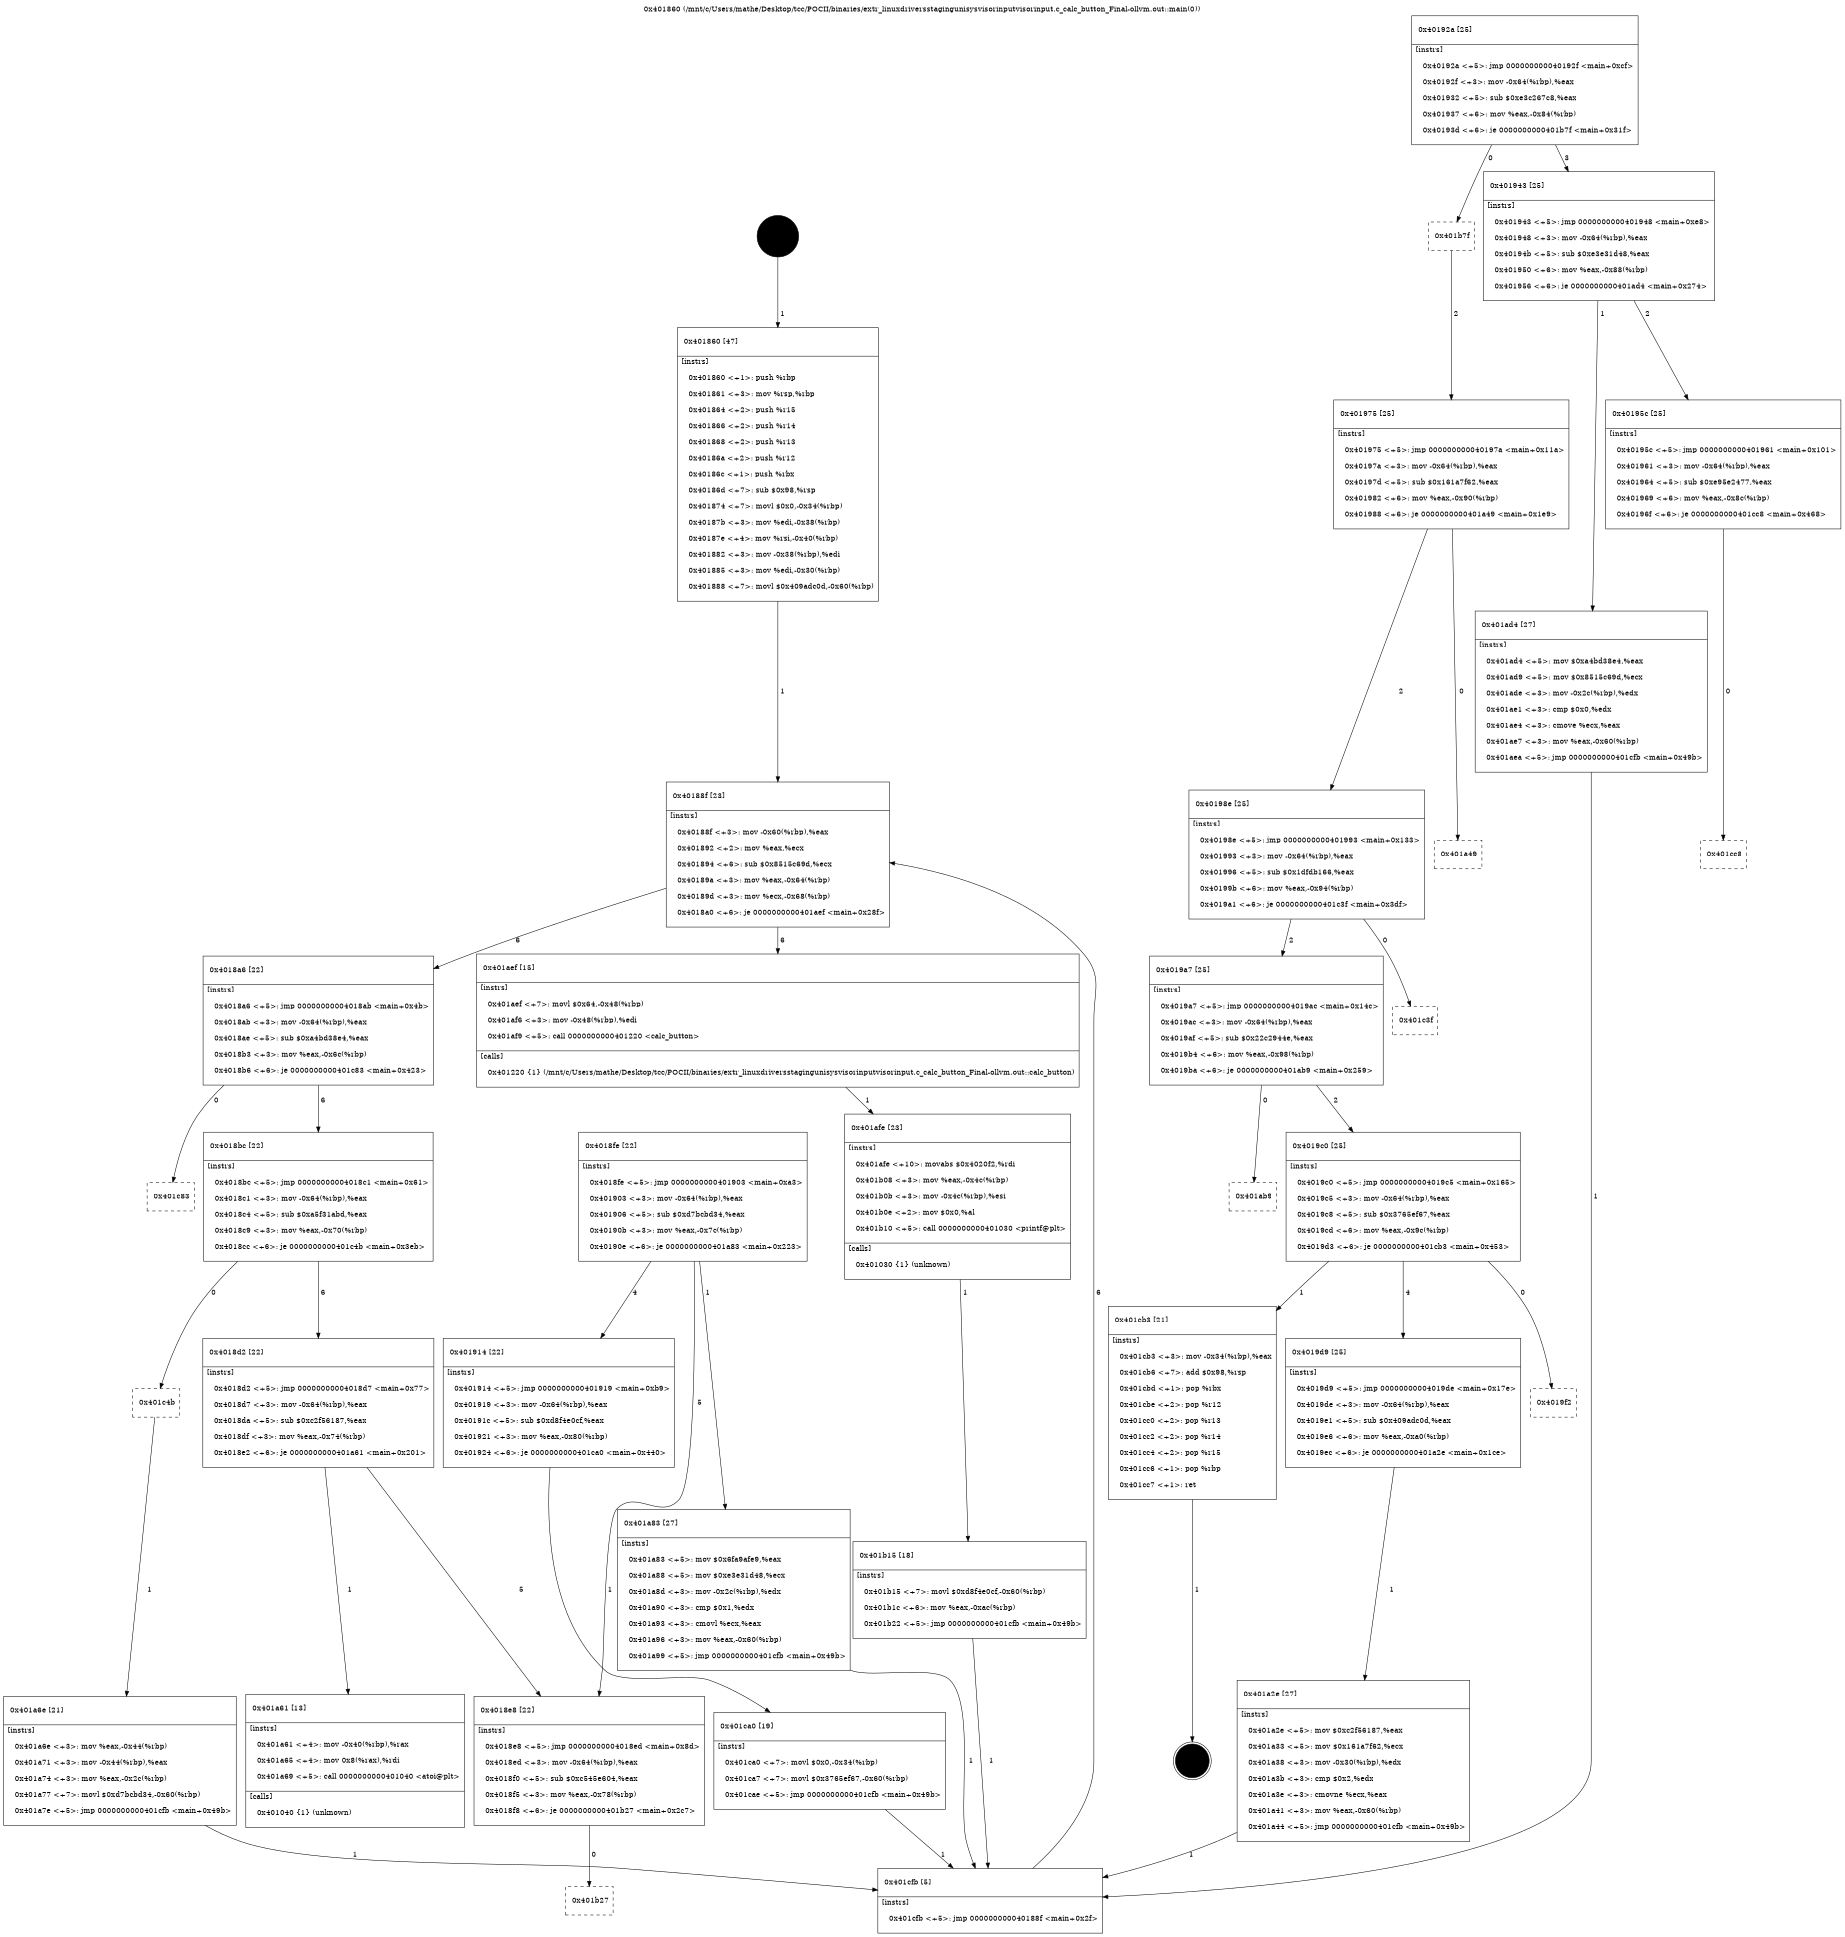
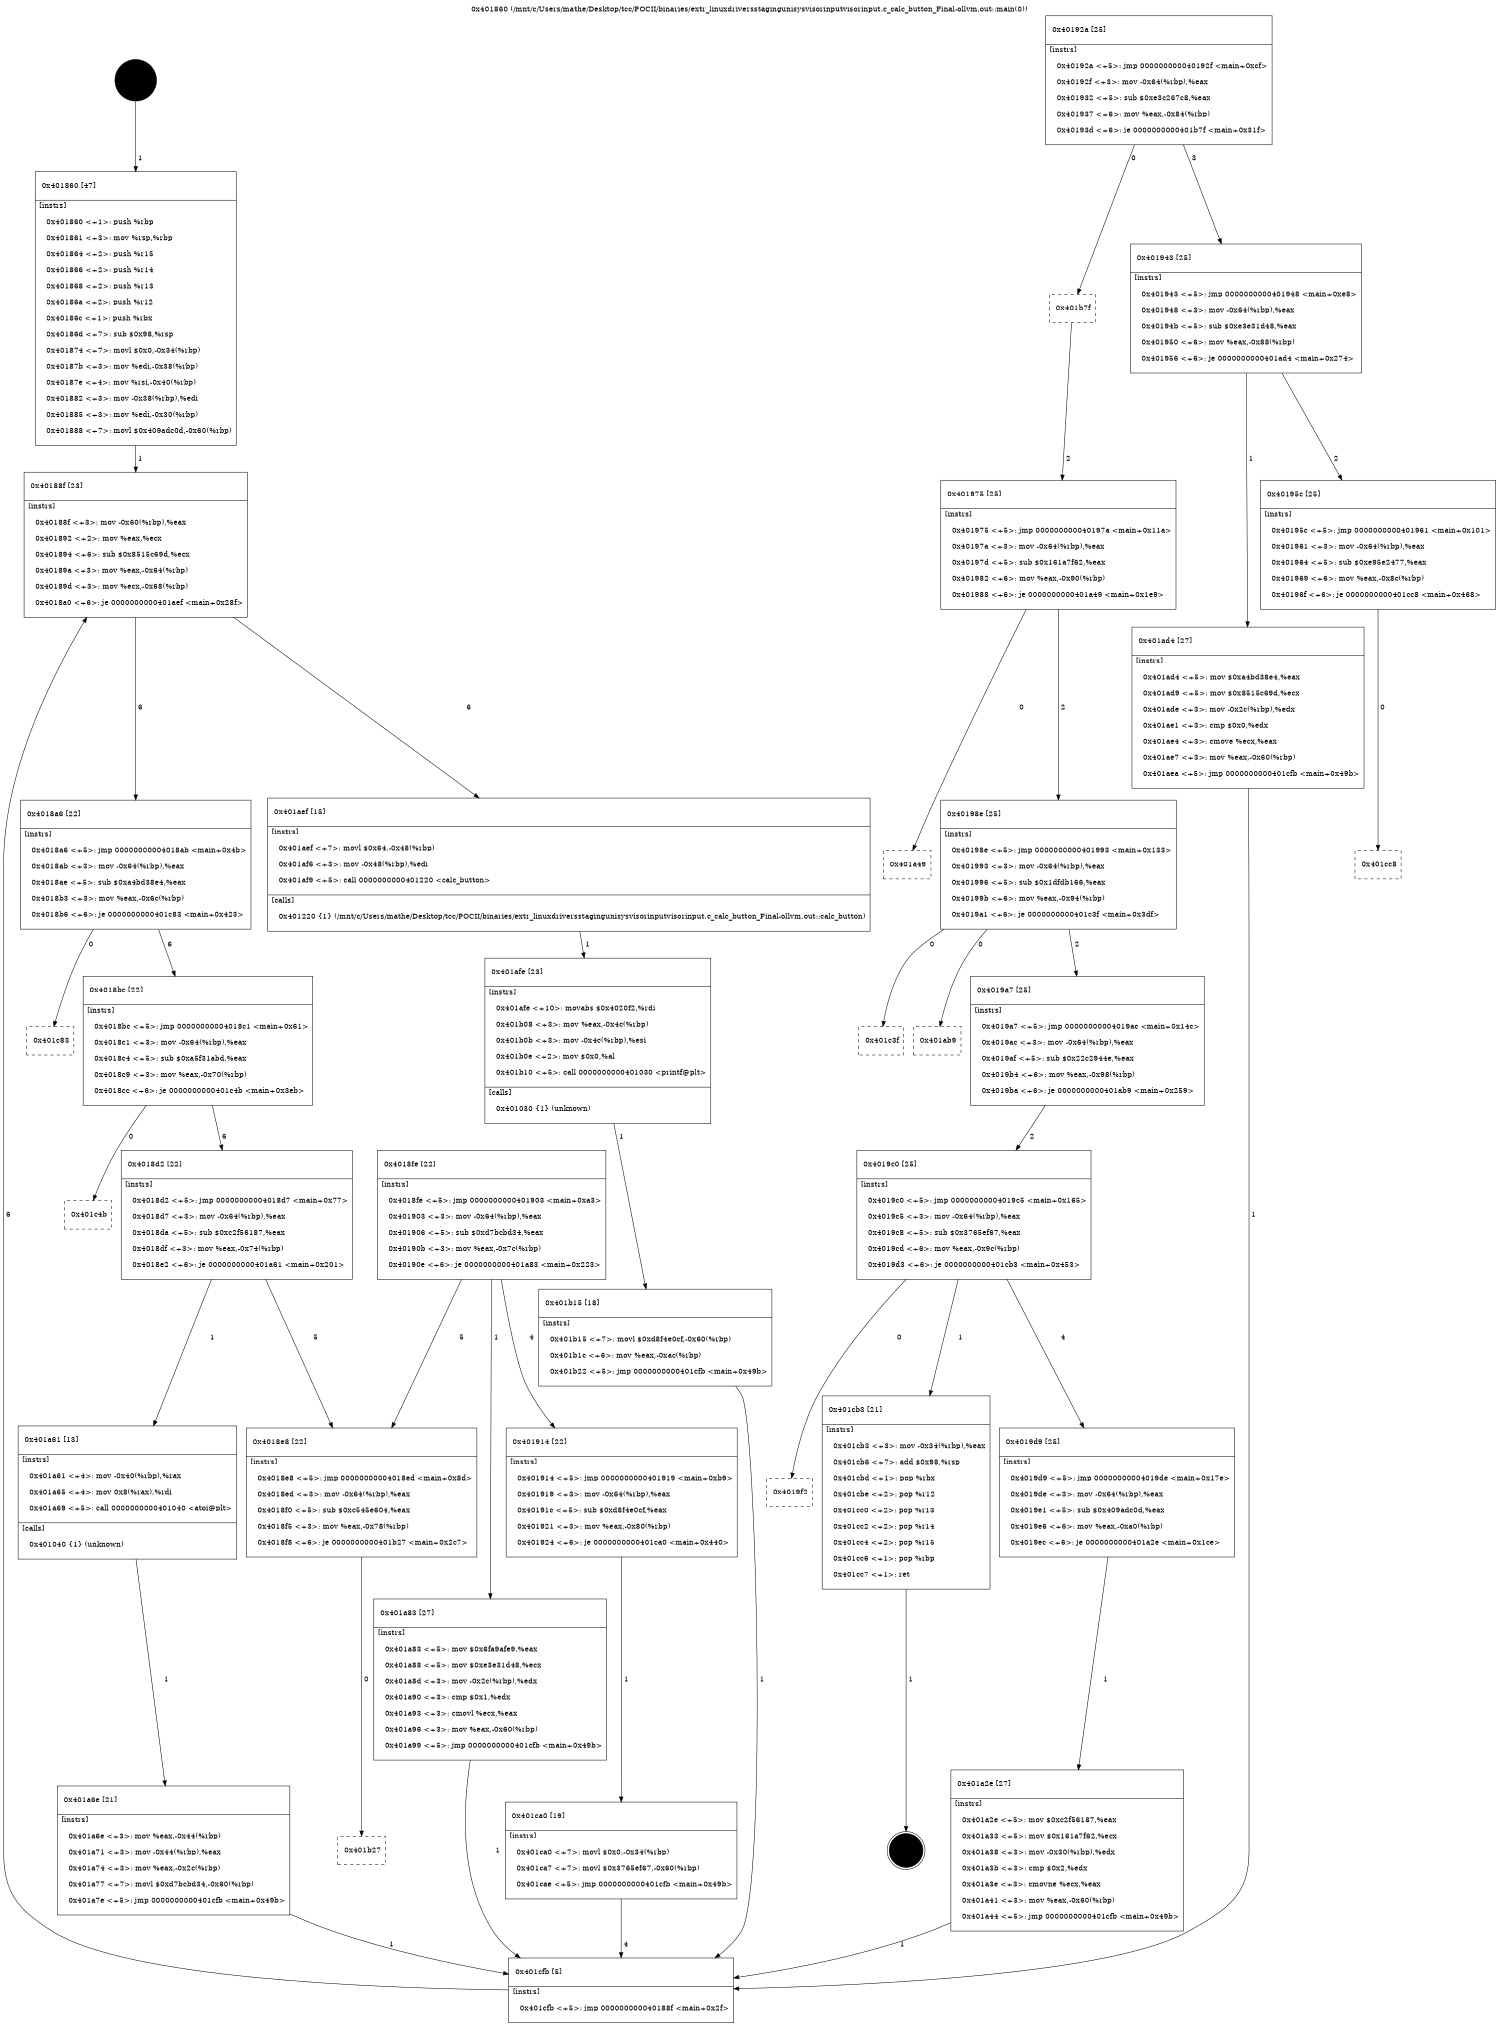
edge "0x4019a7 [25]" -> "0x401ab9": now "0x40198e [25]" -> "0x401ab9"
edge "0x401c4b" -> "0x401a6e [21]": now "0x401a61 [13]" -> "0x401a6e [21]"
edge "0x401ca0 [19]" -> "0x401cfb [5]": label " 1" -> " 4"
